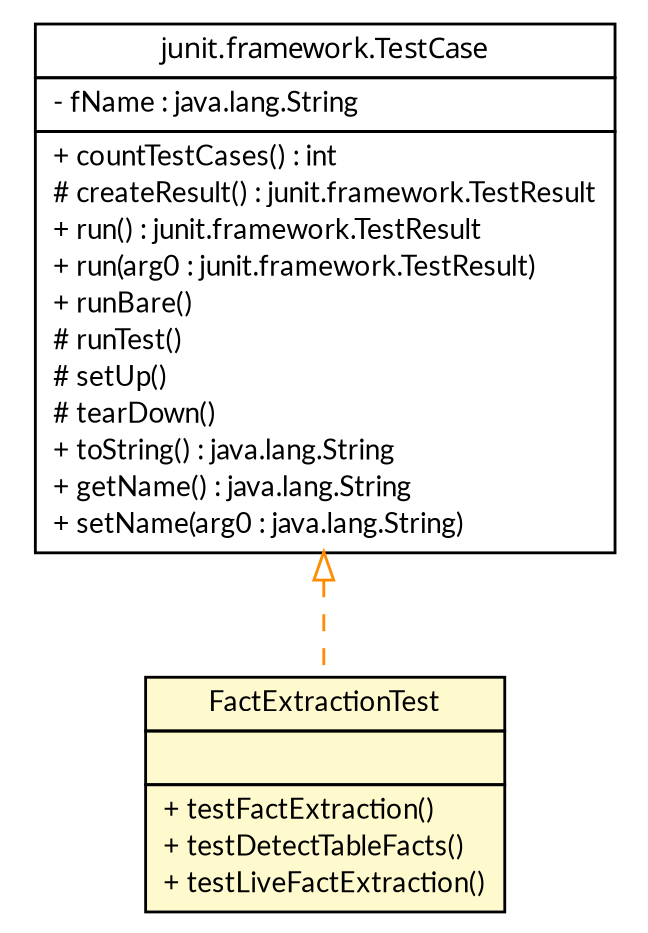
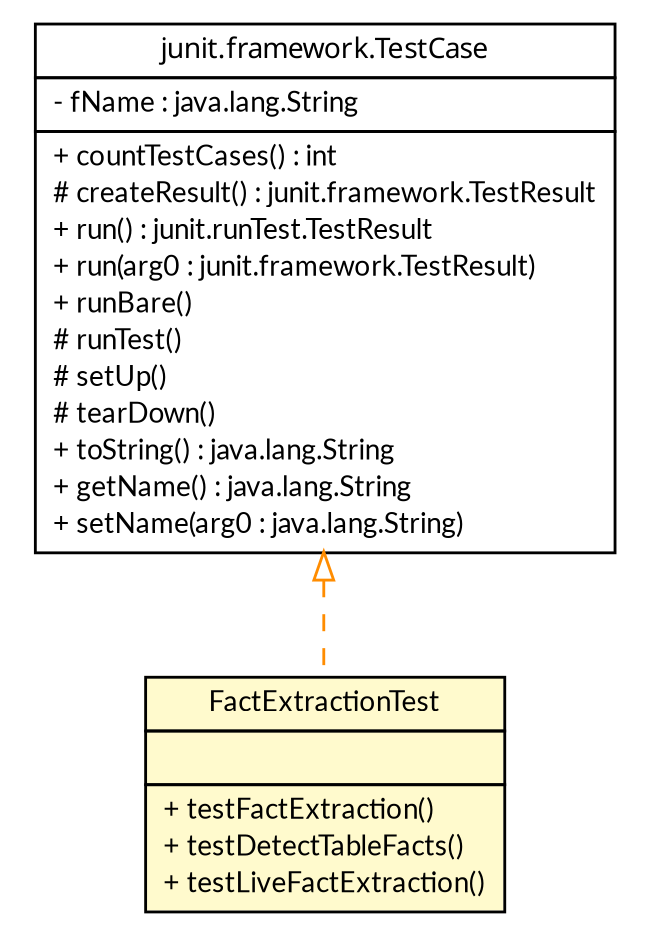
node "junit.framework.TestCase": text "+ run() : junit.framework.TestResult" -> "+ run() : junit.runTest.TestResult"
